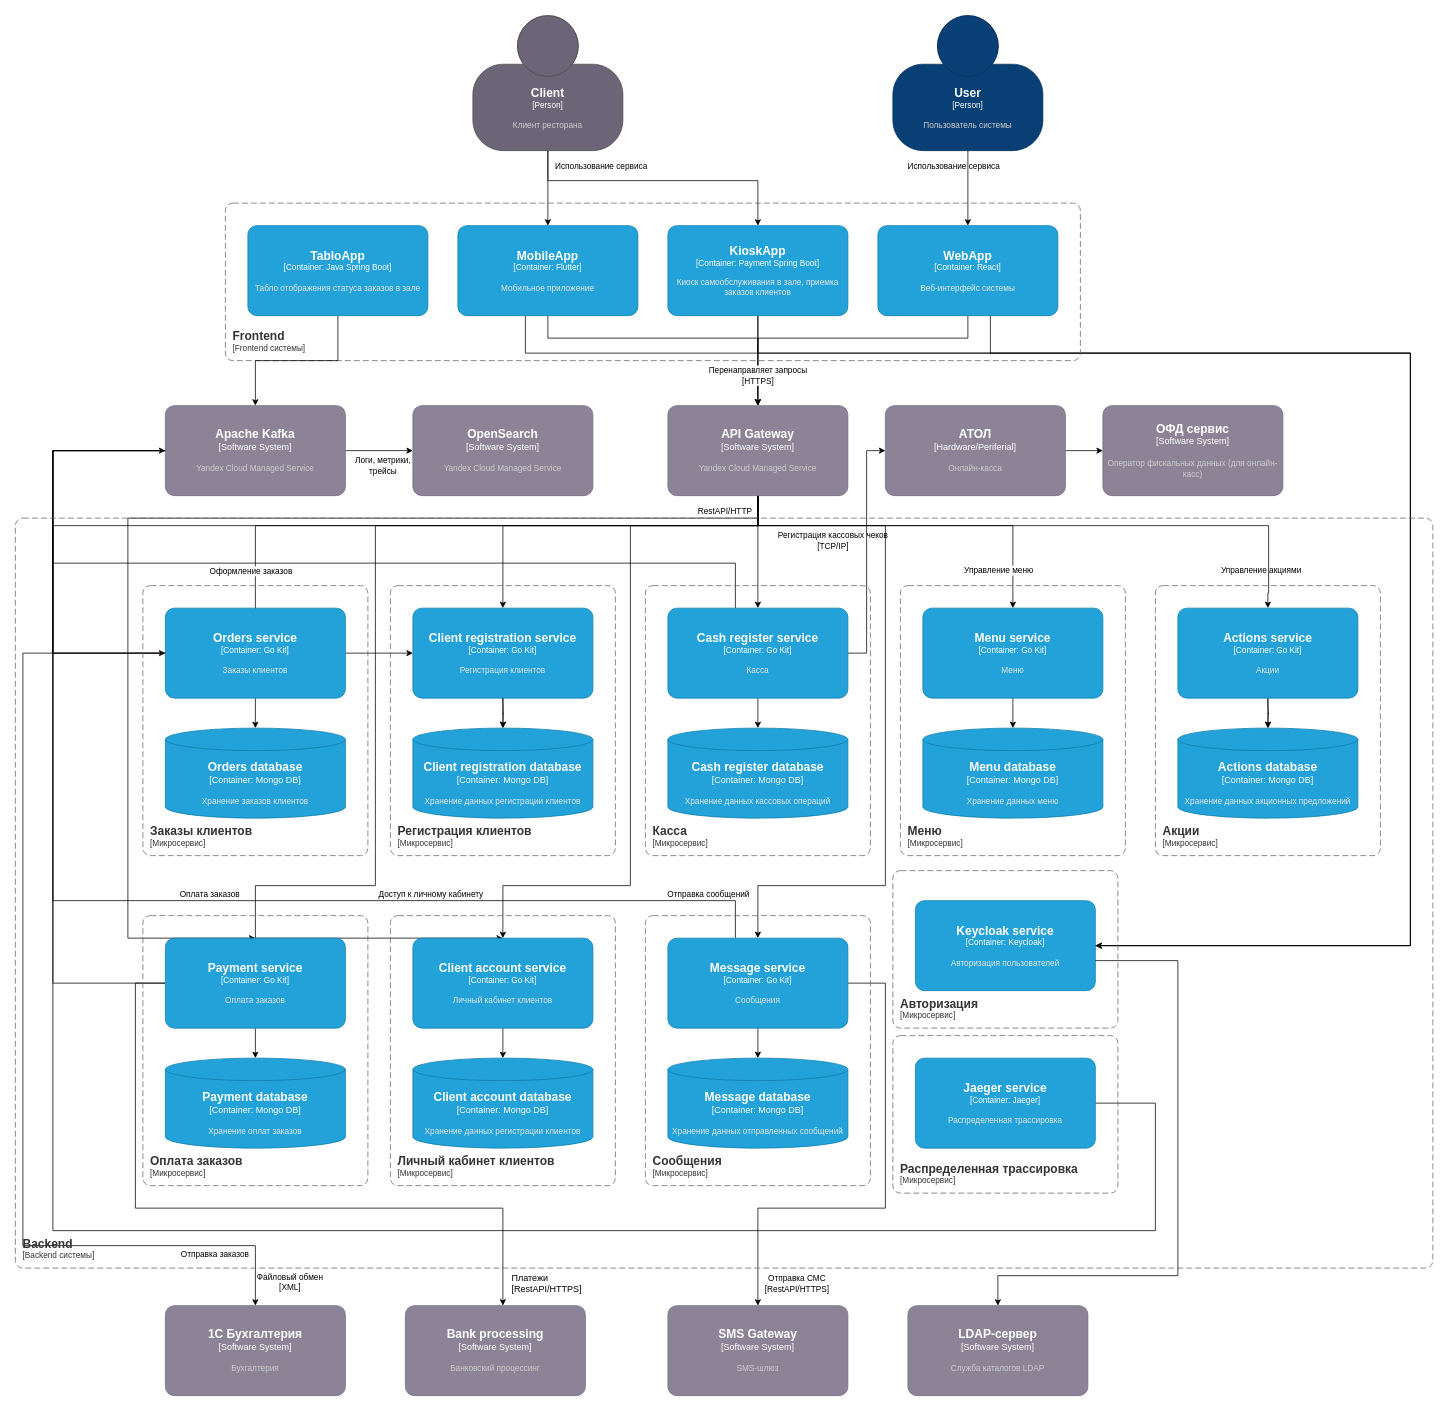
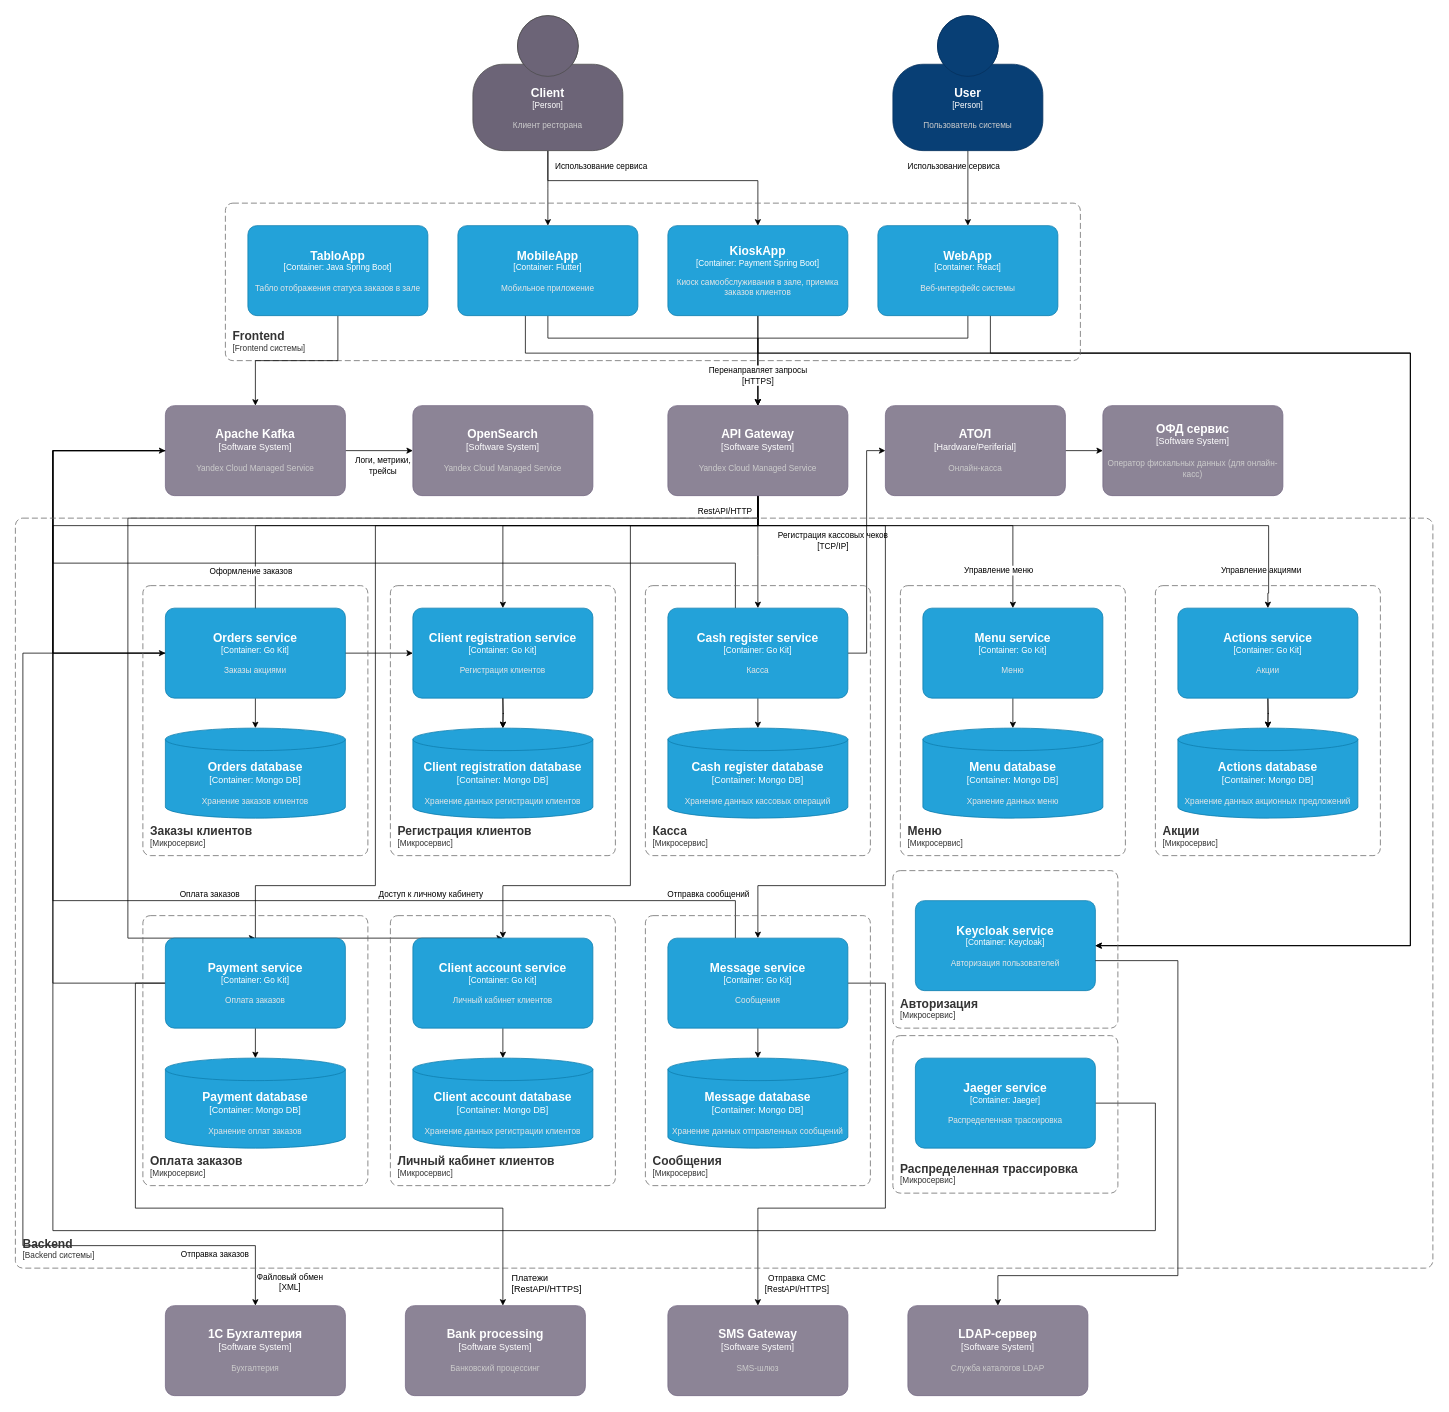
node "Orders service [Container: Go Kit] Заказы клиентов": label "Orders service [Container: Go Kit] Заказы клиентов" -> "Orders service [Container: Go Kit] Заказы акциями"
